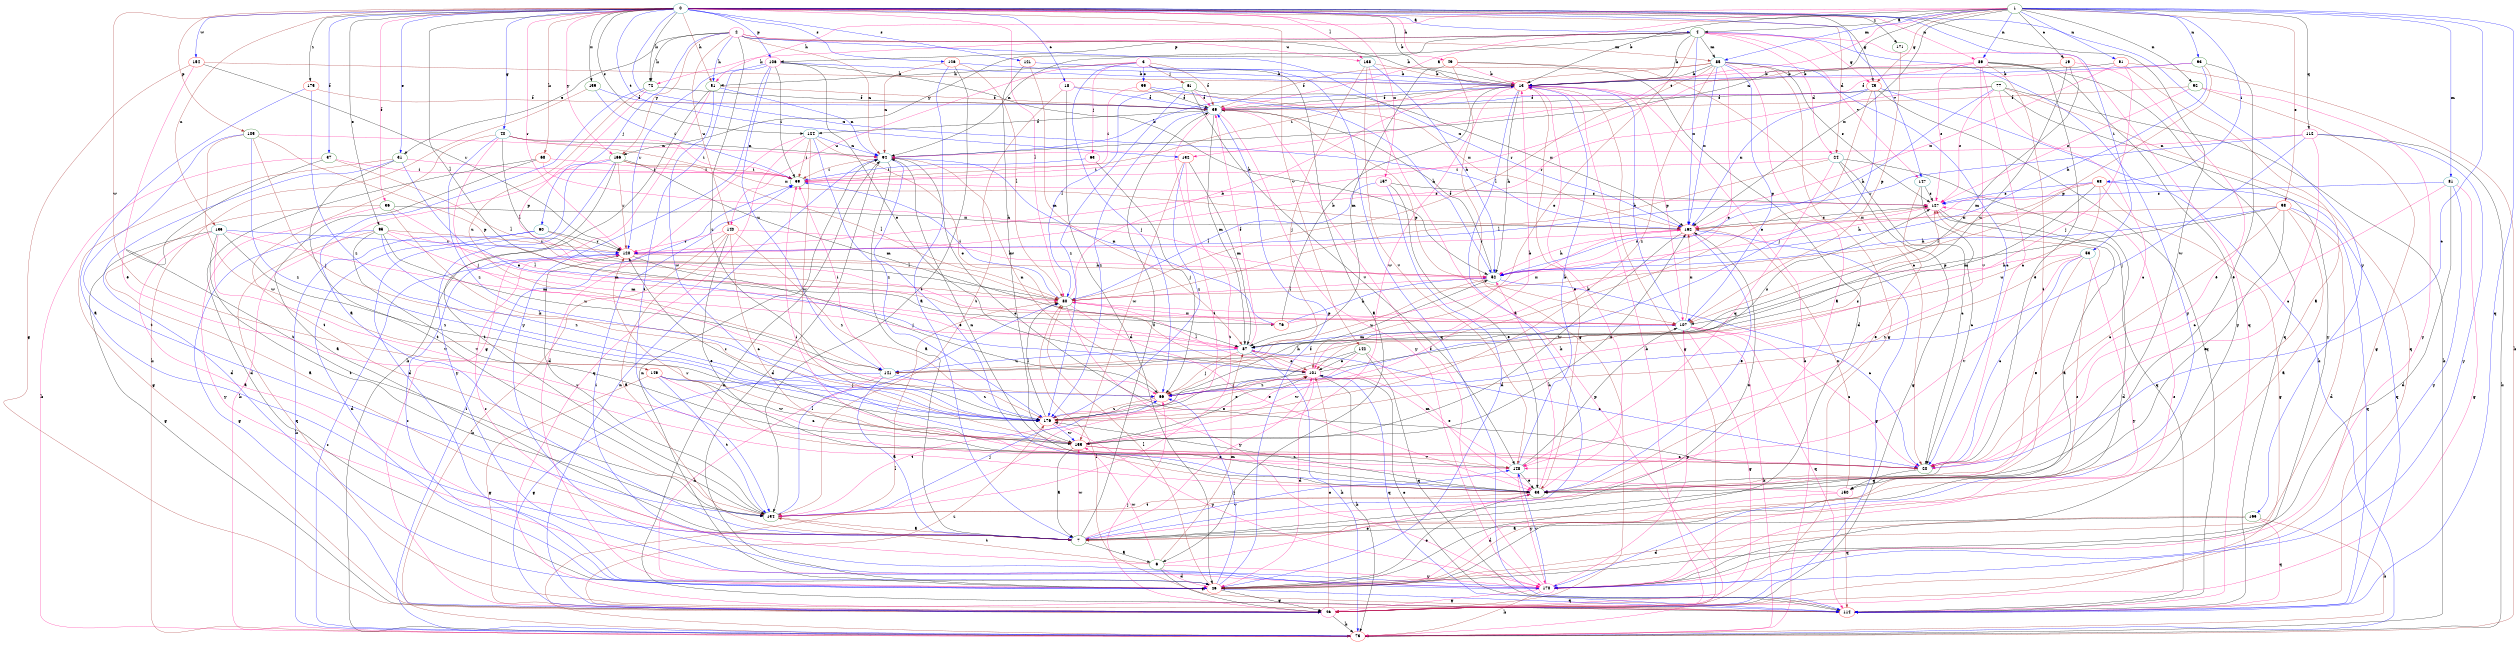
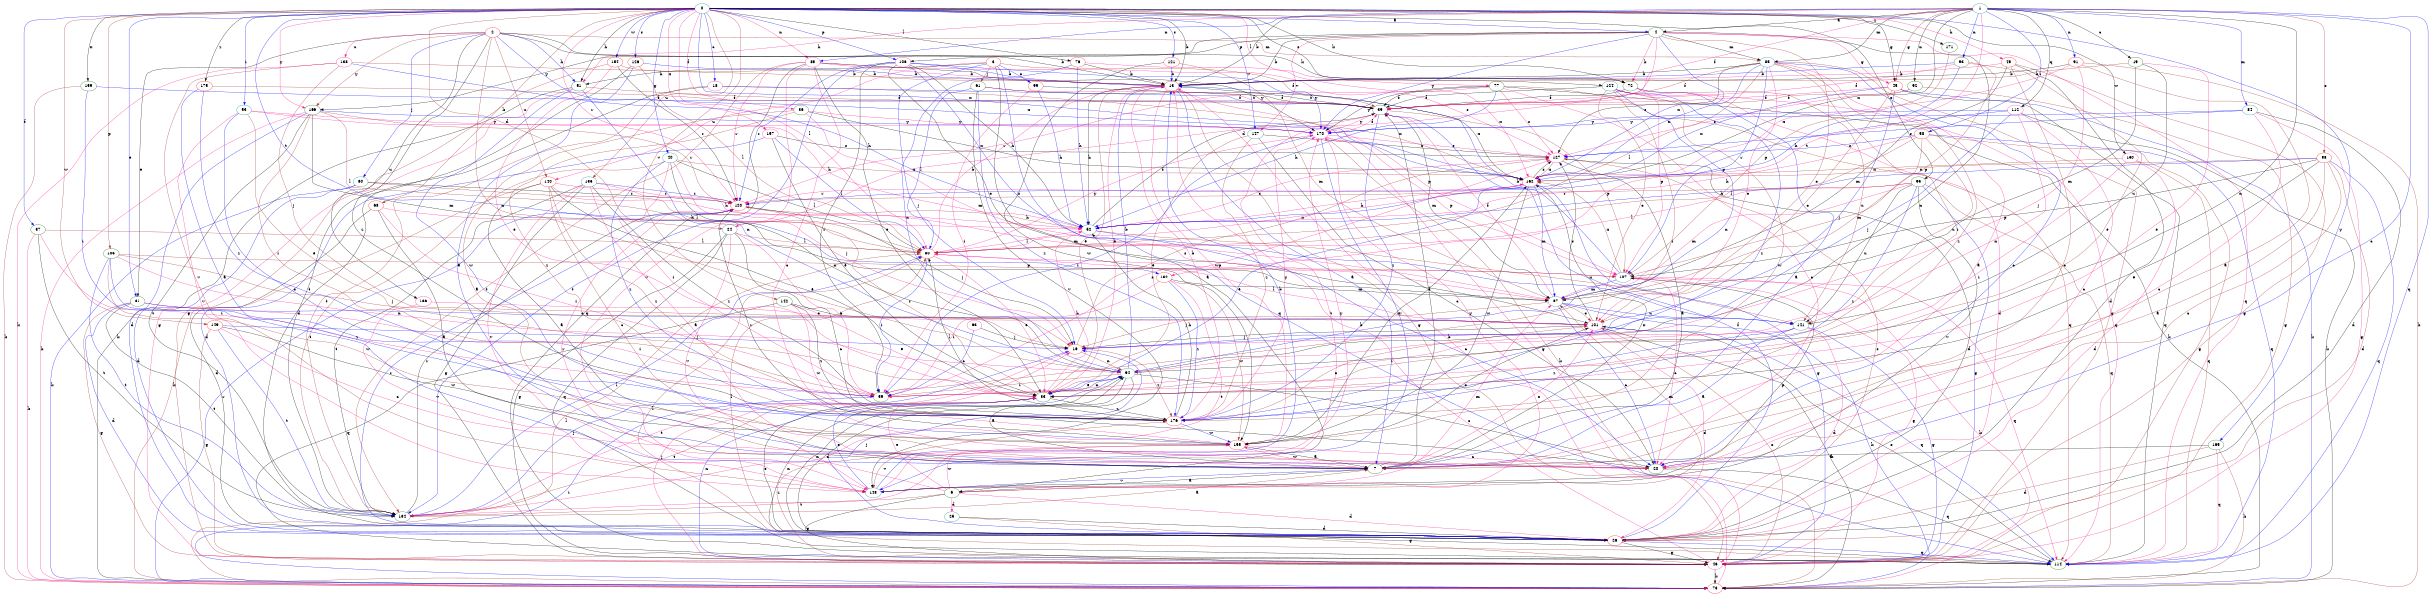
node "1": color darkgreen -> teal
edge "0" -> "138": now "0" -> "77"
edge "1" -> "85": color blue -> black
node "2": color deeppink -> red
edge "0" -> "51": color brown -> black
node "3": color deeppink -> red
node "138": color teal -> deeppink
edge "1" -> "39": label "a" -> "f"
node "19": color red -> darkgreen
edge "126" -> "94": removed, label "n"
edge "3" -> "63": removed, label "j"
edge "45" -> "39": color blue -> deeppink
node "39": color teal -> darkgreen
edge "39" -> "124": reversed
edge "63" -> "59": label "i" -> "c"
node "81": label "81" -> "84"
edge "162" -> "87": added, label "m"
node "136": added
node "80": color darkgreen -> red
edge "36" -> "176": label "k" -> "z"
edge "80" -> "76": now "80" -> "162"
edge "24" -> "148": label "q" -> "v"
edge "58" -> "87": color black -> brown
edge "53" -> "176": now "147" -> "176"
node "66": label "66" -> "16"
edge "93" -> "33": color black -> brown
edge "20" -> "150": now "20" -> "114"
edge "148" -> "33": color black -> blue
edge "141" -> "26": label "h" -> "d"
edge "140" -> "7": color brown -> black
node "25": added
edge "92" -> "170": removed, label "y"
node "114": color red -> darkgreen
edge "73" -> "59": reversed
